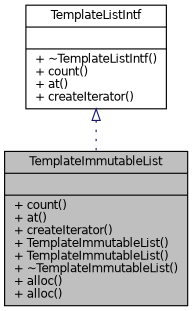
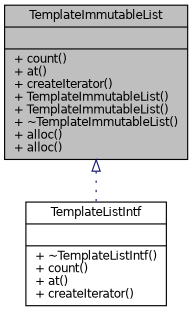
edge "TemplateImmutableList" -> "TemplateListIntf": reversed
